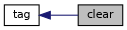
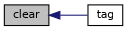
edge "clear" -> "tag": reversed
